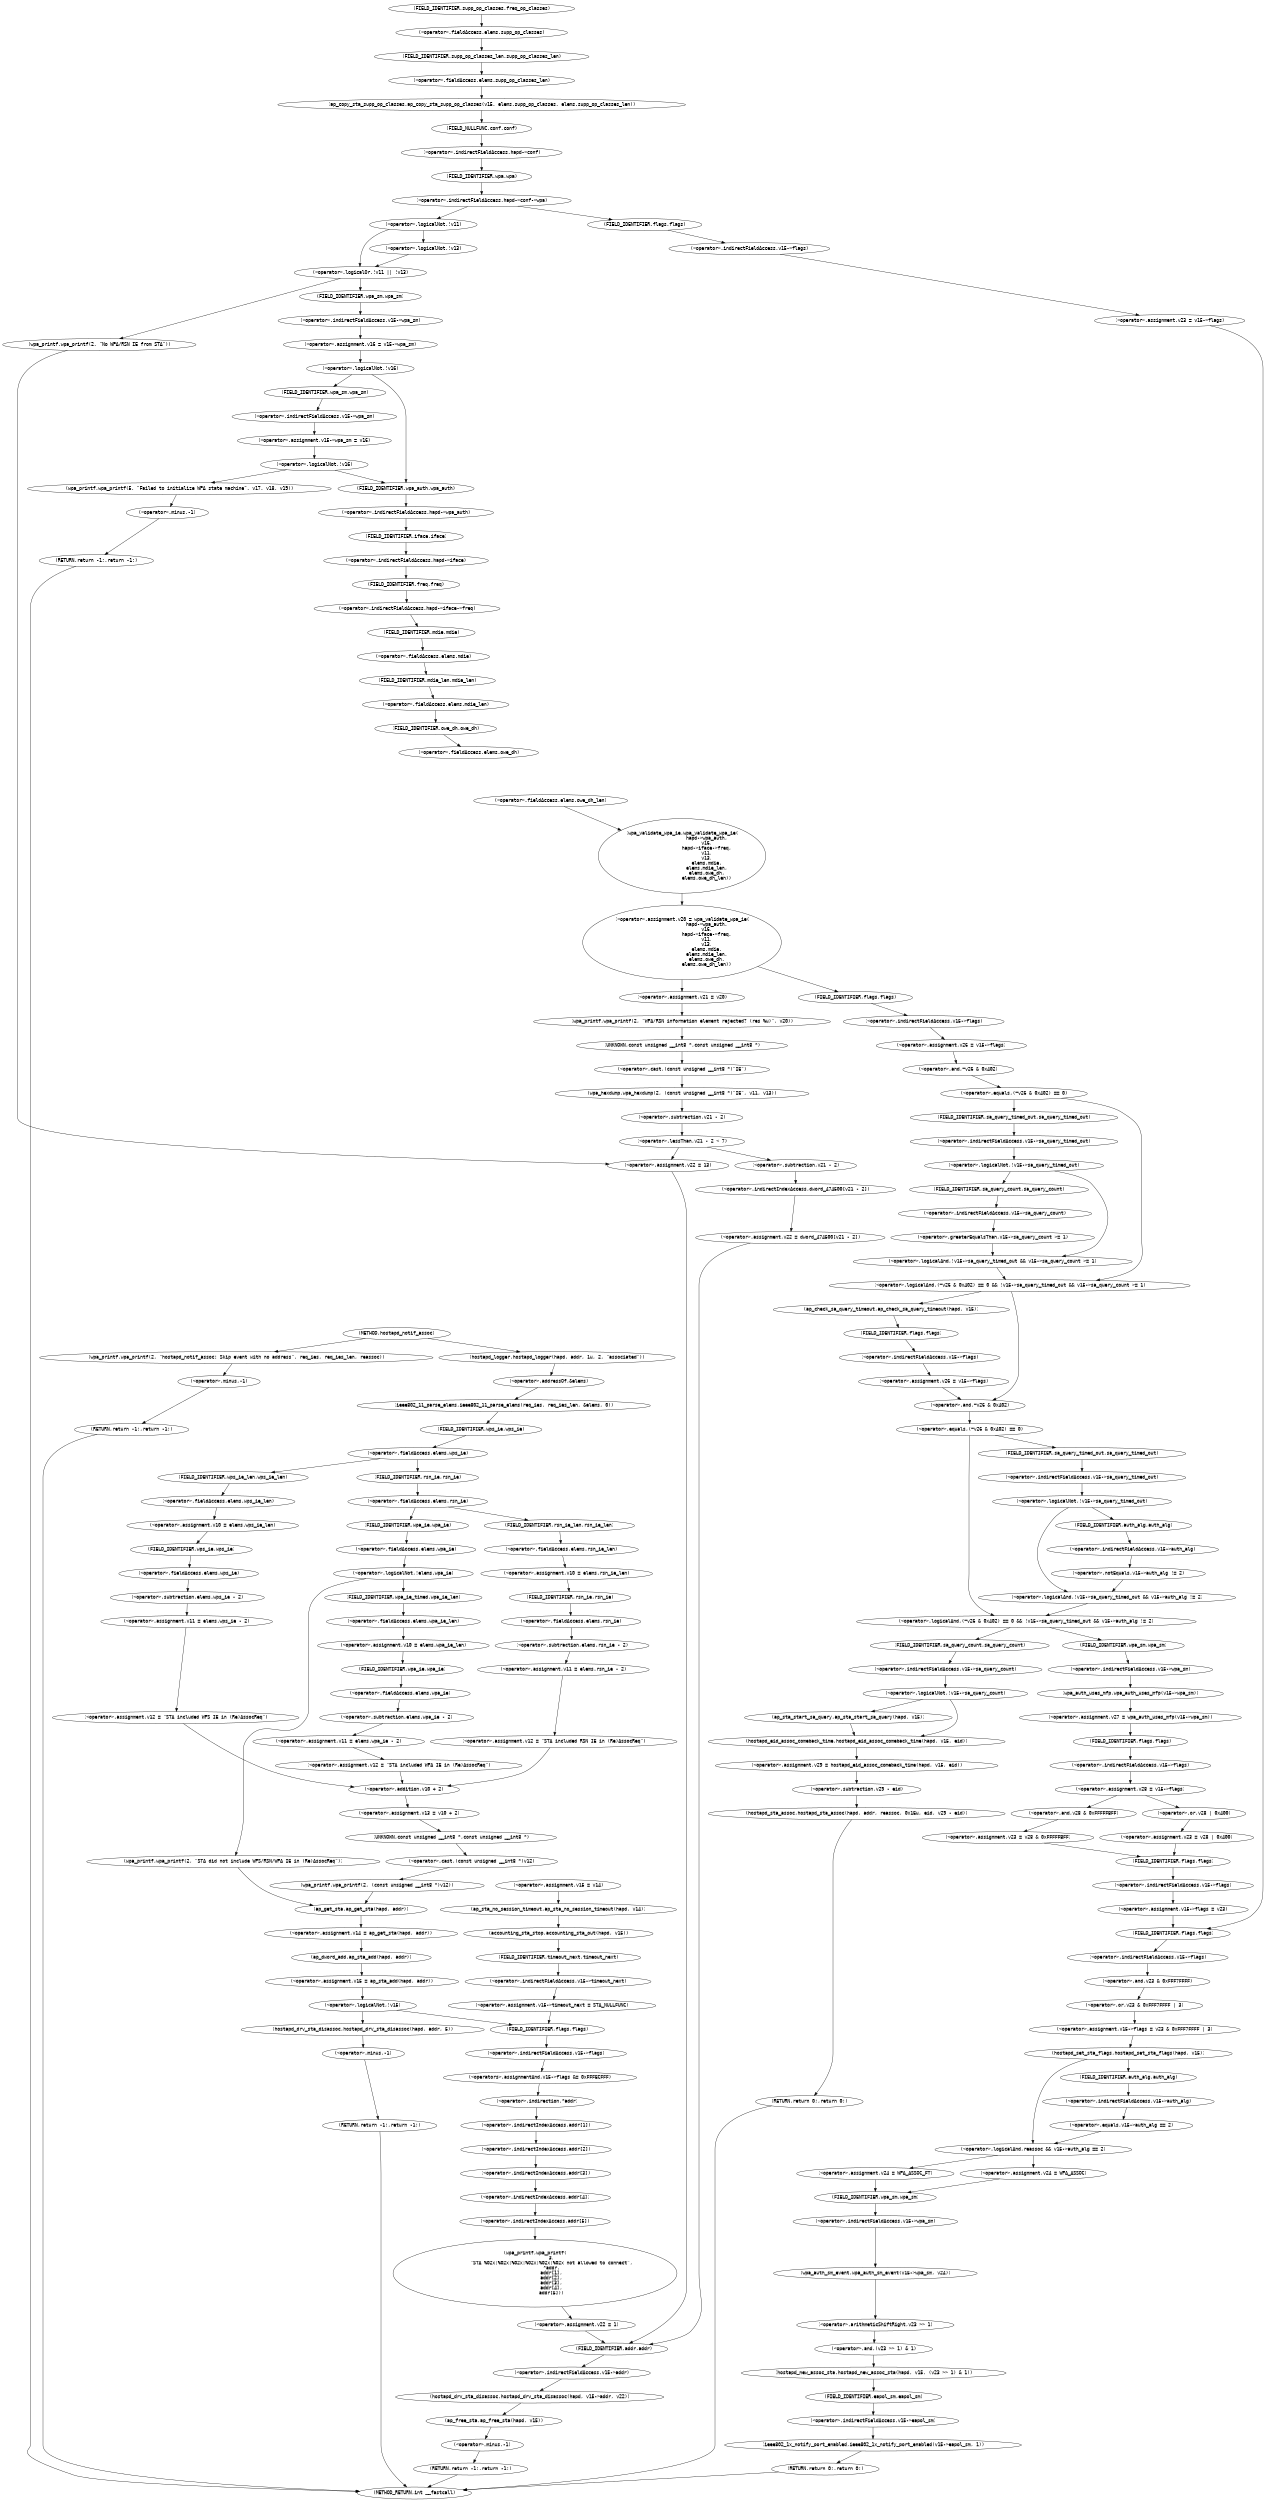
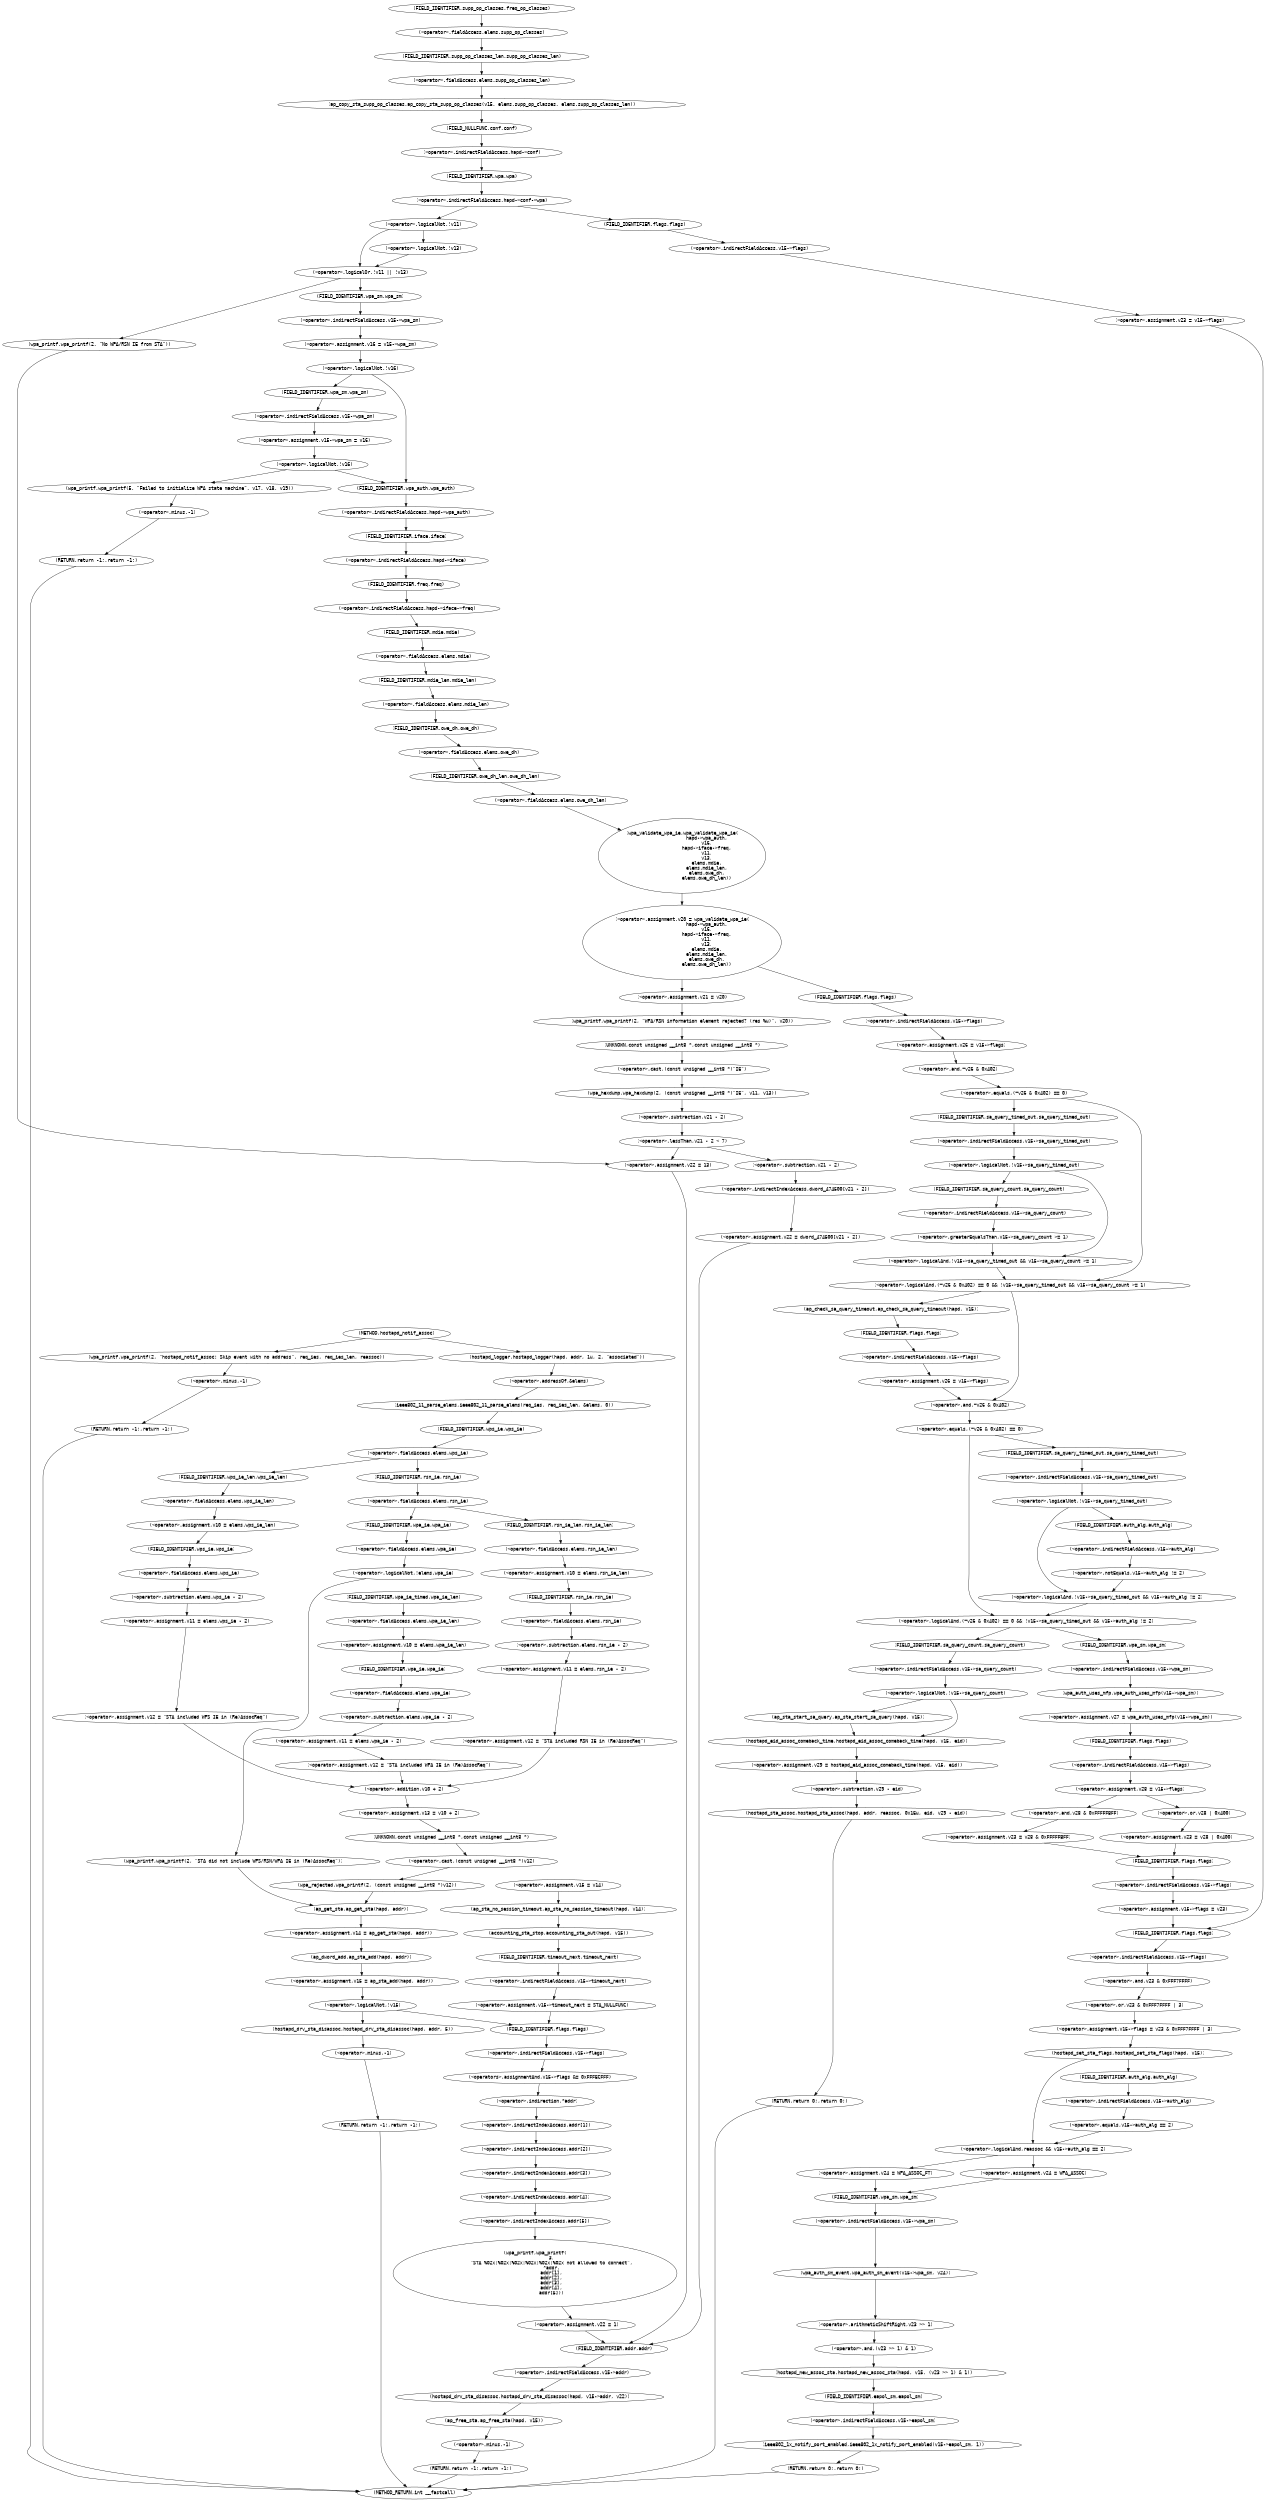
node "(FIELD_IDENTIFIER,owe_dh_len,owe_dh_len)": added
edge "(<operator>.logicalNot,!elems.wpa_ie)" -> "(FIELD_IDENTIFIER,wpa_ie_timed,wpa_ie_len)": removed
node "(wpa_printf,wpa_printf(2, (const unsigned __int8 *)v12))": label "(wpa_printf,wpa_printf(2, (const unsigned __int8 *)v12))" -> "(wpa_rejected,wpa_printf(2, (const unsigned __int8 *)v12))"
